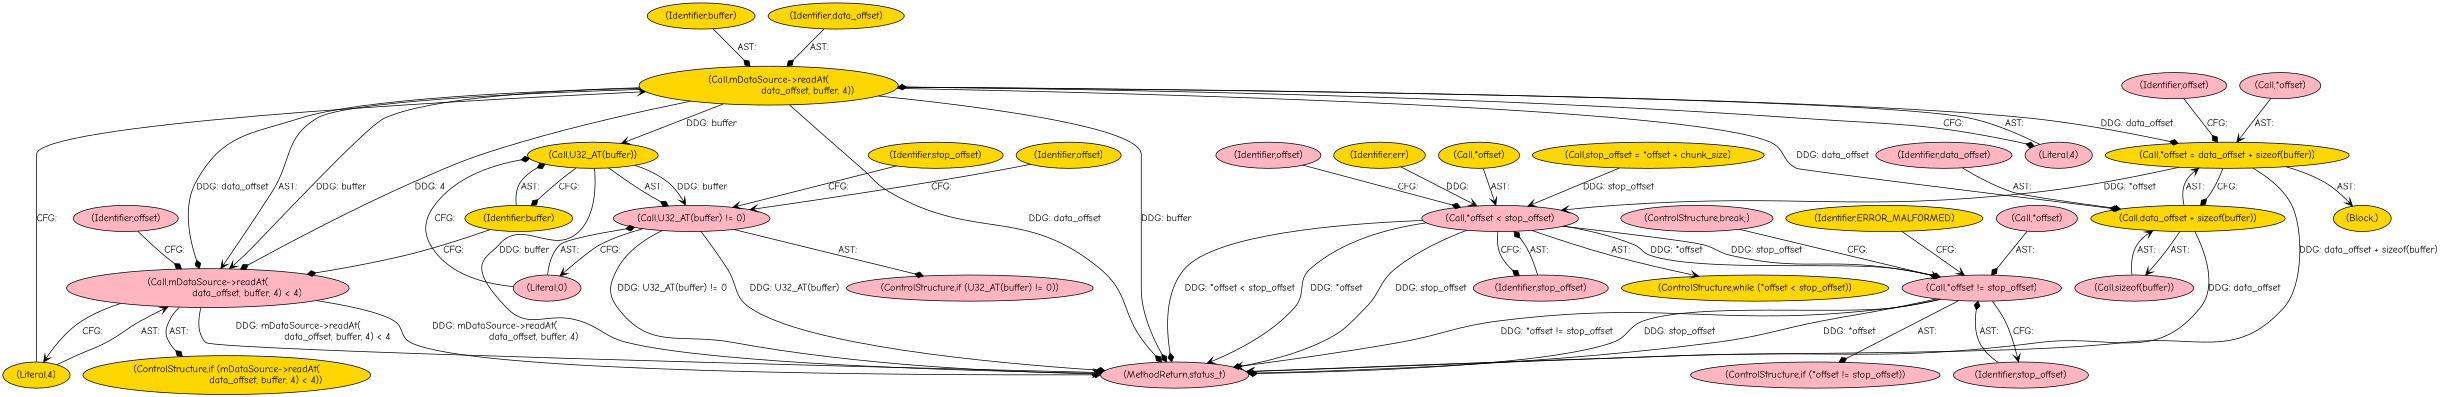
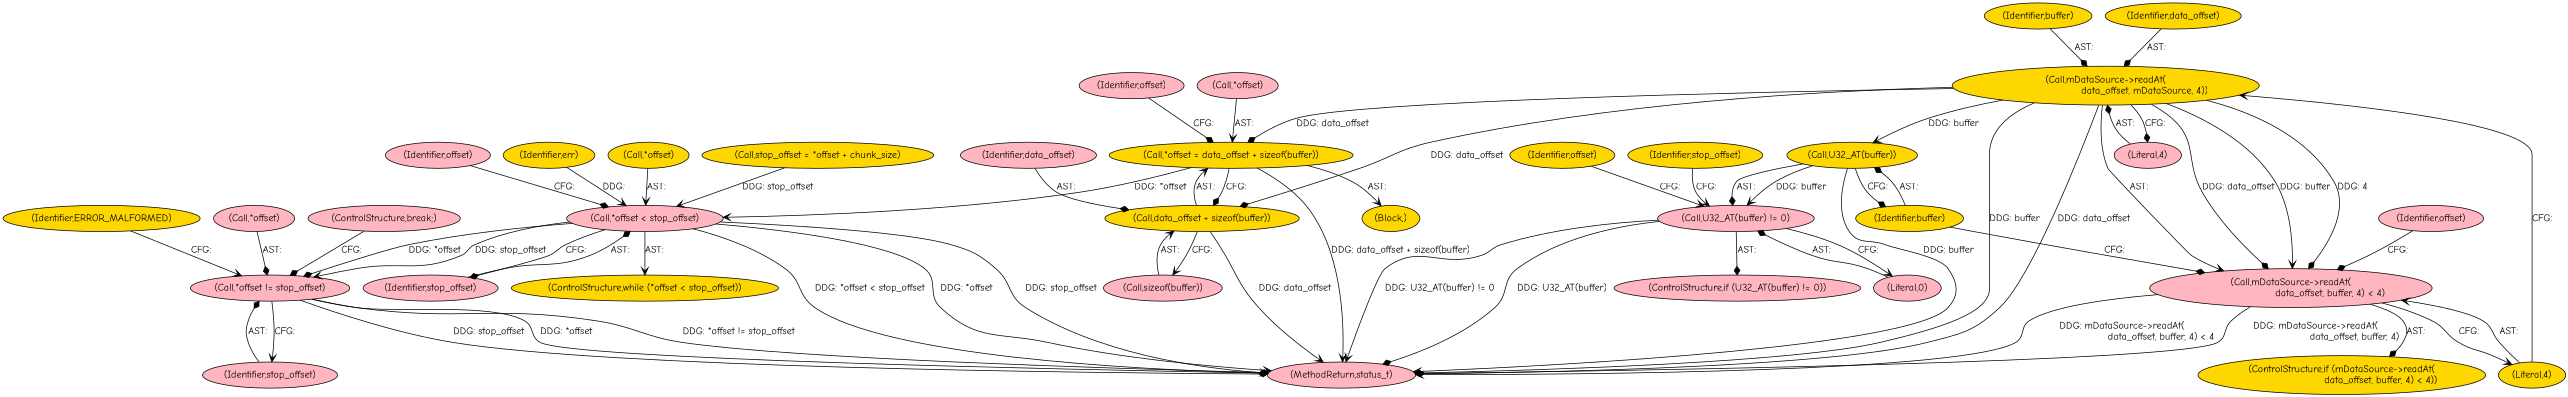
node "(Call,mDataSource->readAt( data_offset, buffer, 4))": label "(Call,mDataSource->readAt( data_offset, buffer, 4))" -> "(Call,mDataSource->readAt( data_offset, mDataSource, 4))"
edge "(Literal,0)" -> "(Call,U32_AT(buffer))": removed, label "CFG:"
edge "(Call,data_offset + sizeof(buffer))" -> "(Call,sizeof(buffer))": label "AST: " -> "CFG: "
node "(ControlStructure,if (*offset != stop_offset))": removed
